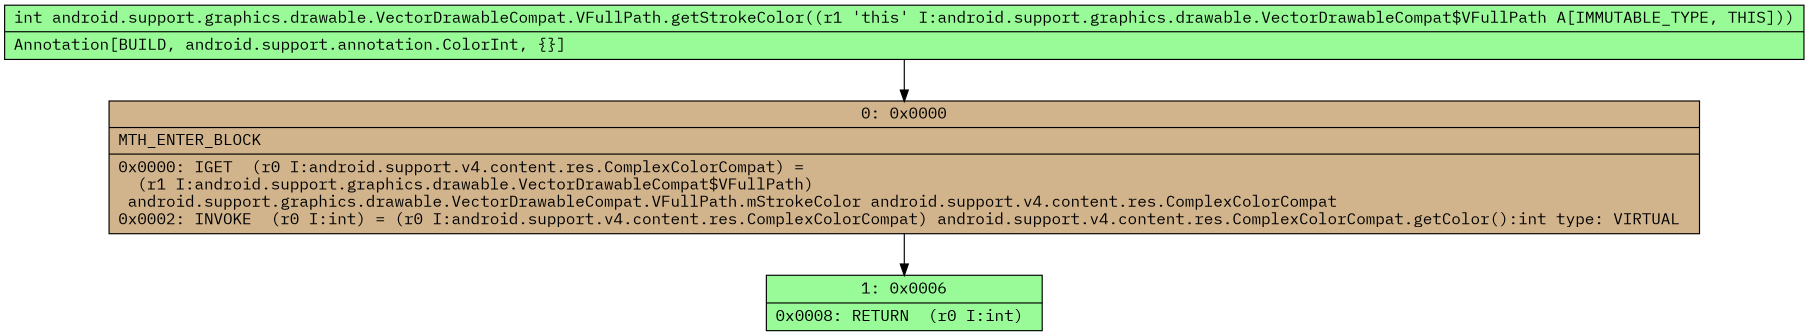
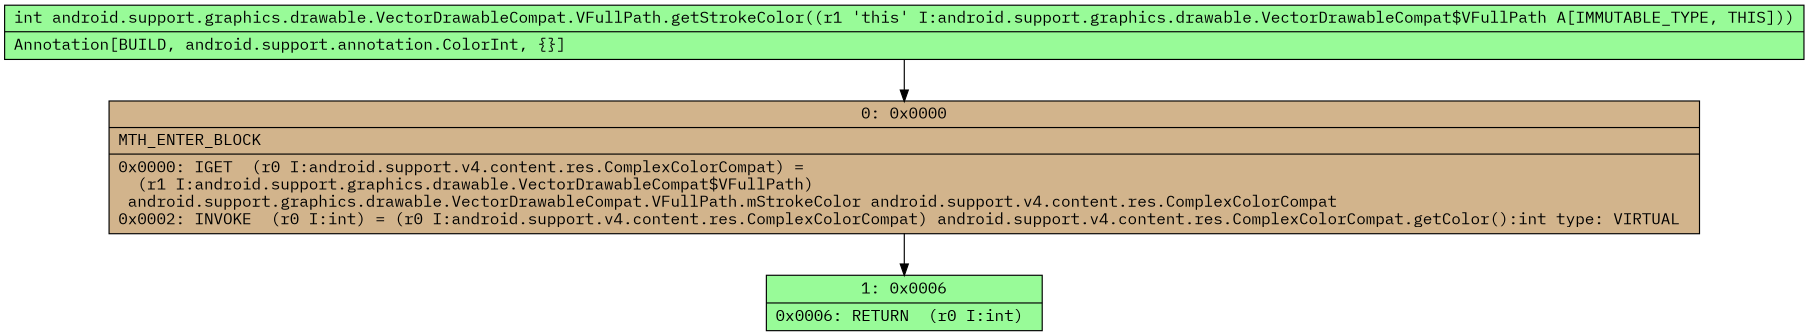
node "1: 0x0006": text "0x0008: RETURN  (r0 I:int)" -> "0x0006: RETURN  (r0 I:int)"
